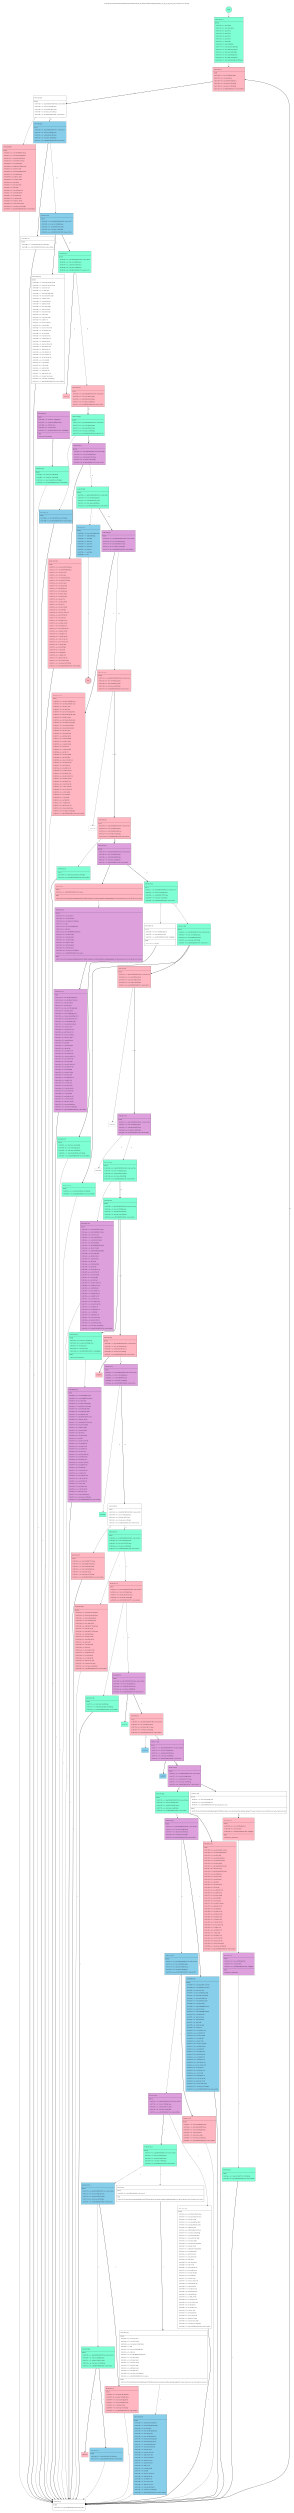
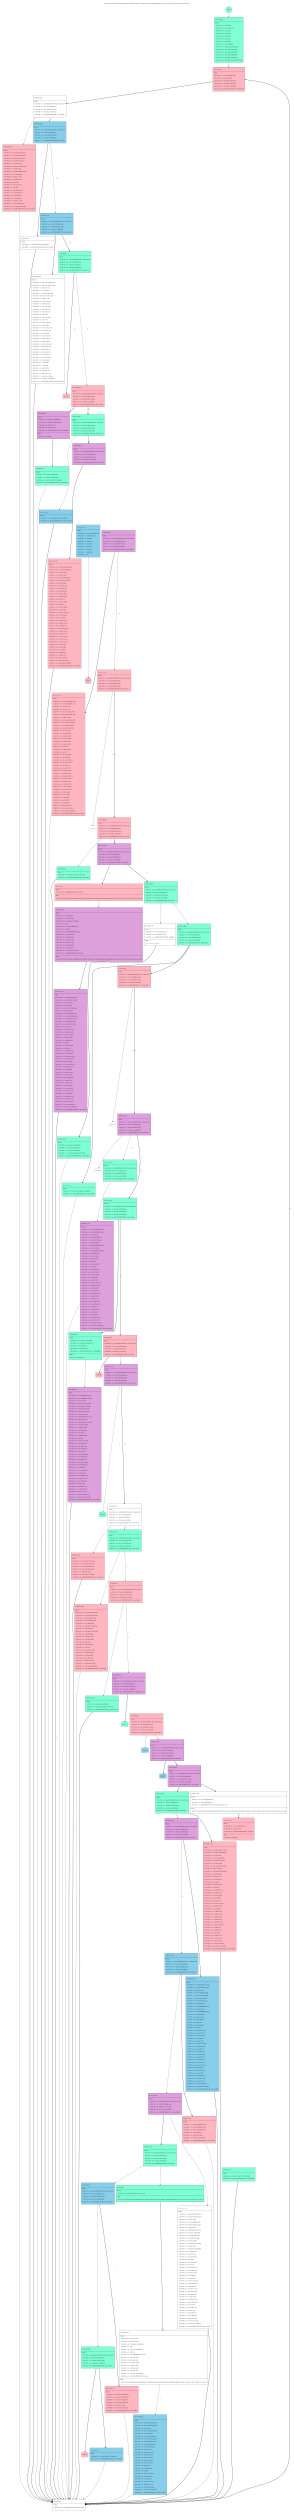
edge "0x401504 [25]" -> "0x401be0 [23]": added, label "1"
node "0x40154f [25]": removed
edge "0x401630 [25]" -> "0x401649 [25]": now "0x401617 [25]" -> "0x401649 [25]"
edge "0x4016df [25]" -> "0x4016f8 [25]": removed, label "9"
node "0x401ee0 [12]": removed
node "0x4019fd [5]": fillcolor white -> aquamarine
